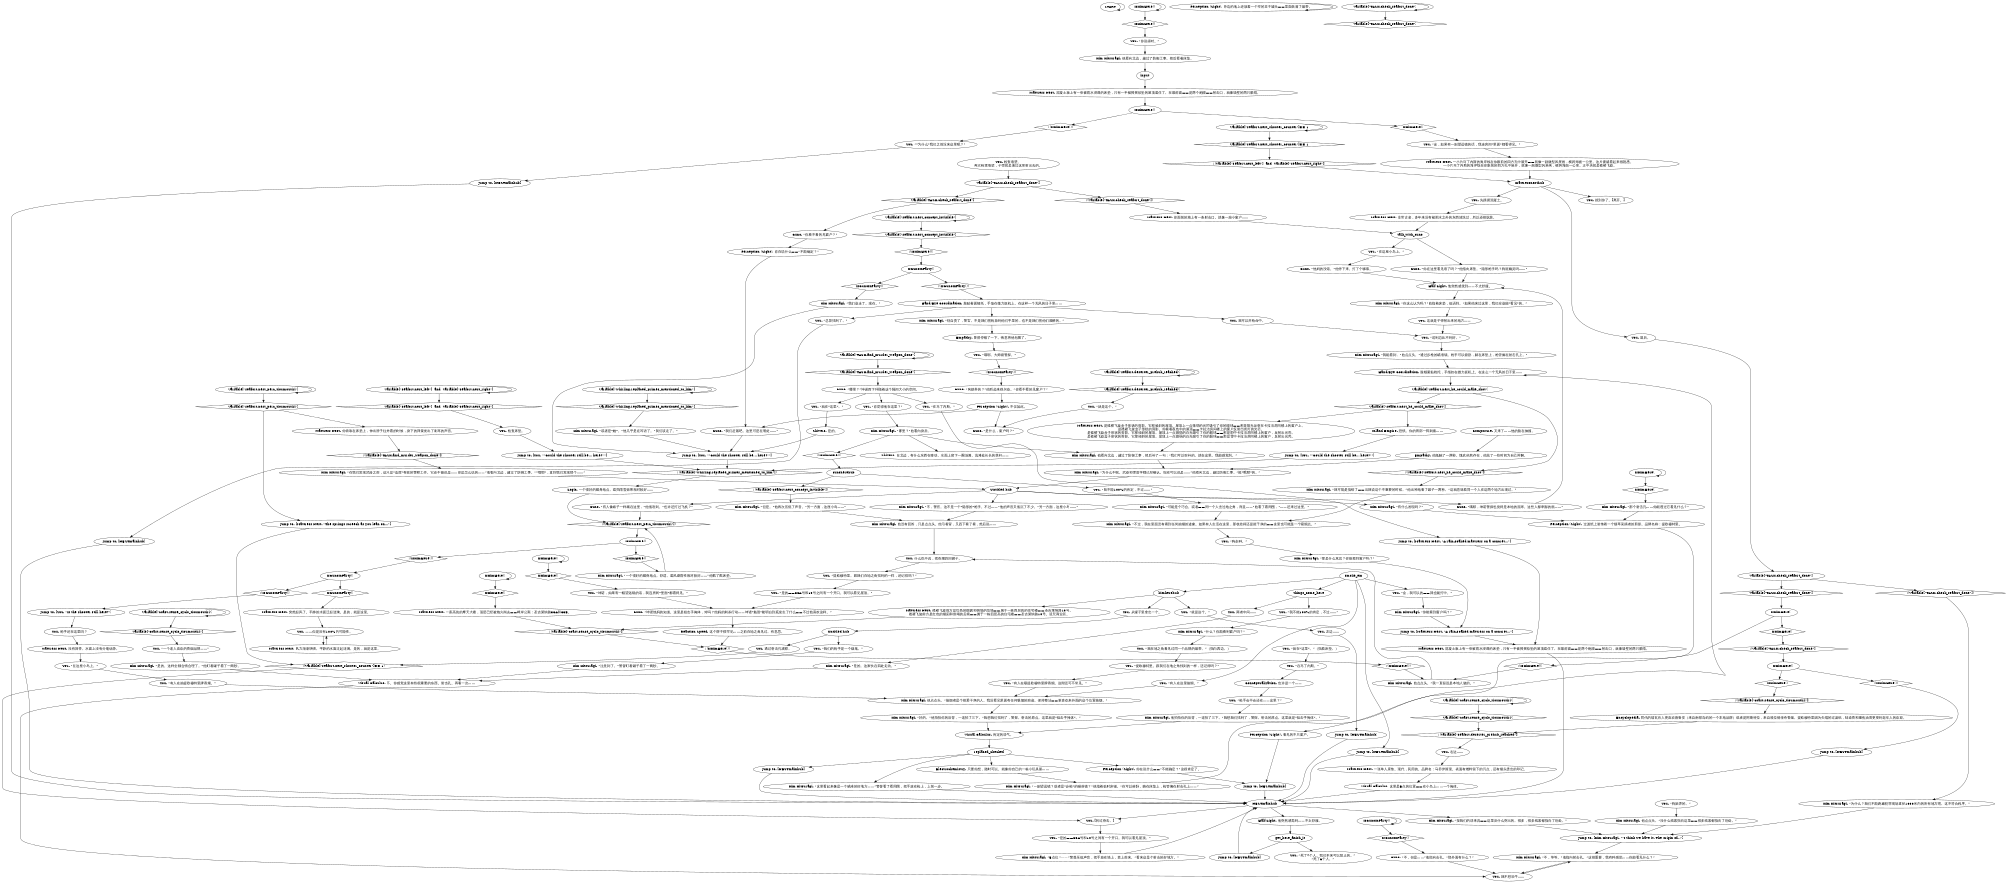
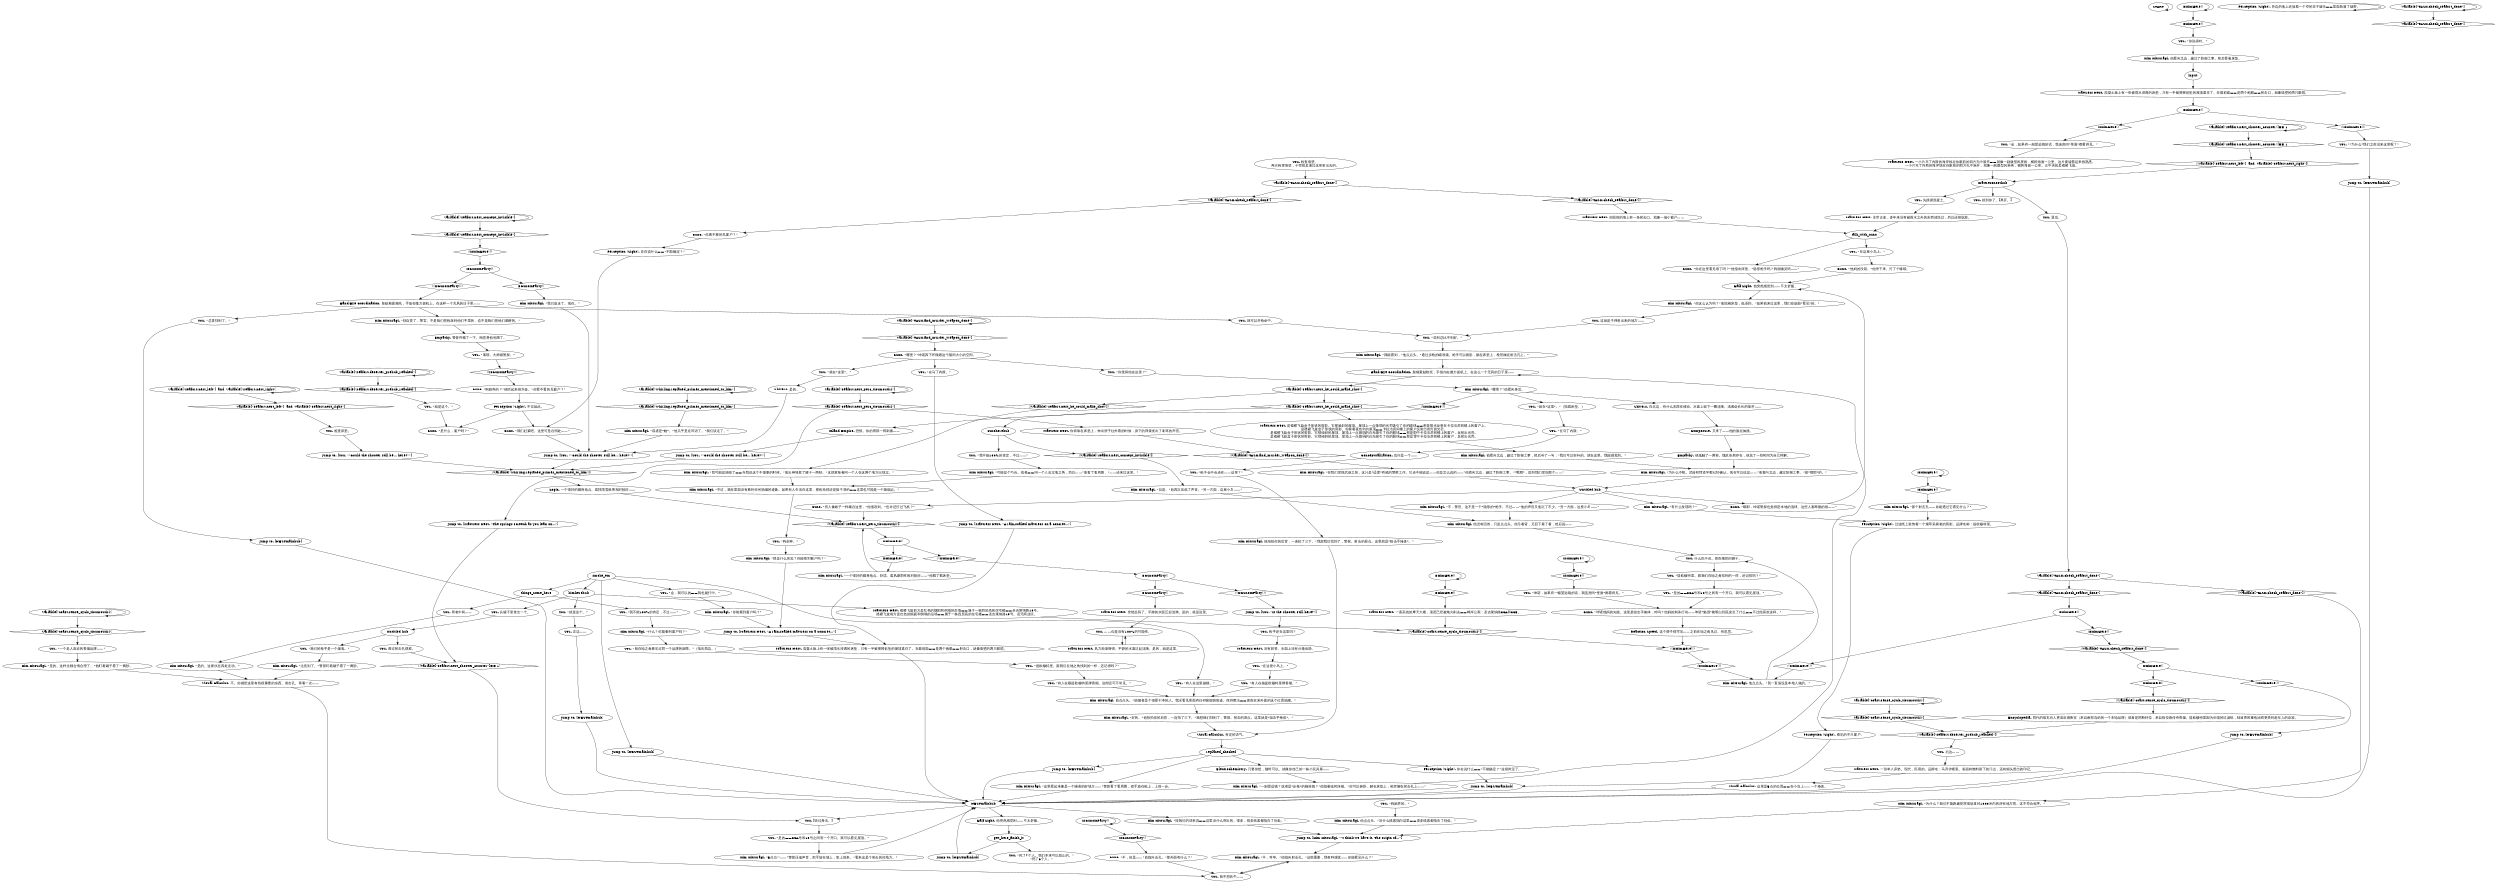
edge "Shivers: 在北边，有什么东西在移动。水面上留下一圈涟漪。浅滩处长长的茎杆……" -> "Composure: 又来了……他的脸在抽搐。": added
edge "Kim Kitsuragi: “哪里？”他看向身后。" -> "Kim Kitsuragi: 他看向北边，越过了防御工事，然后补了一句：“我们可以弥补的。就在这里。我能感觉到。”": now "Kim Kitsuragi: “哪里？”他看向身后。" -> "You: “就在*这里*。”（指着床垫。）"
